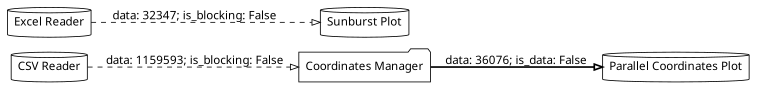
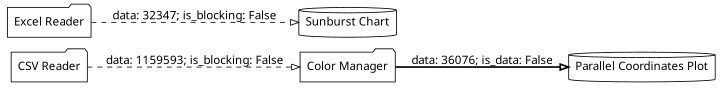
node "Excel Reader": shape cylinder -> folder
node "Sunburst Plot": label "Sunburst Plot" -> "Sunburst Chart"
node "CSV Reader": shape cylinder -> folder
node "Coordinates Manager": label "Coordinates Manager" -> "Color Manager"
